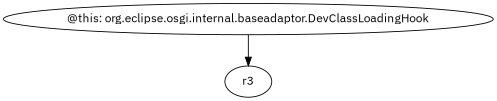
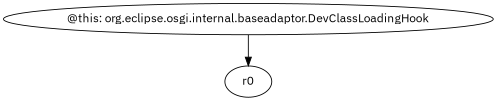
node "r3": label "r3" -> "r0"
